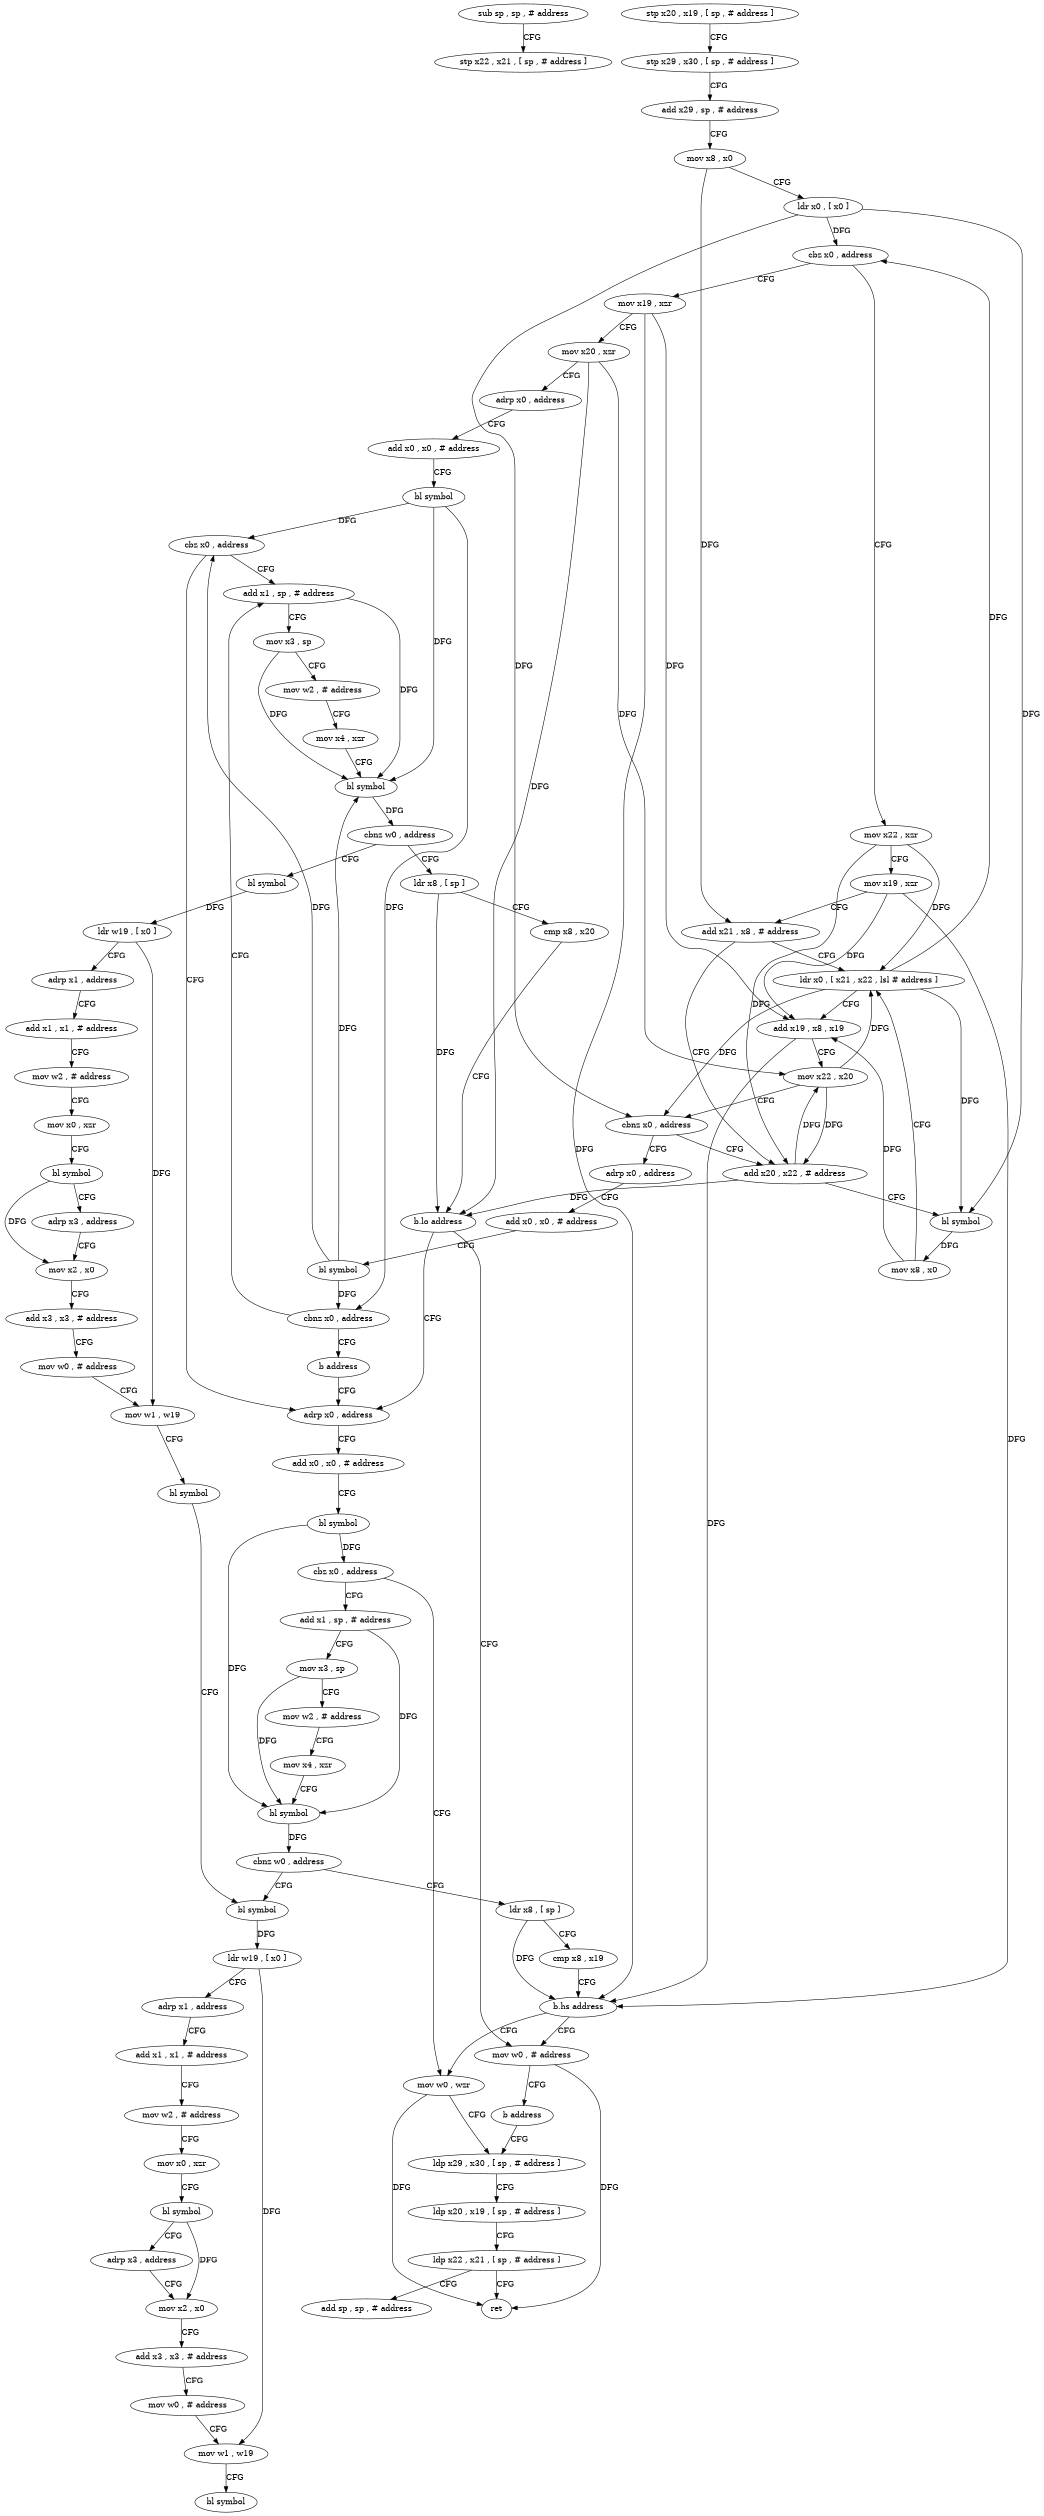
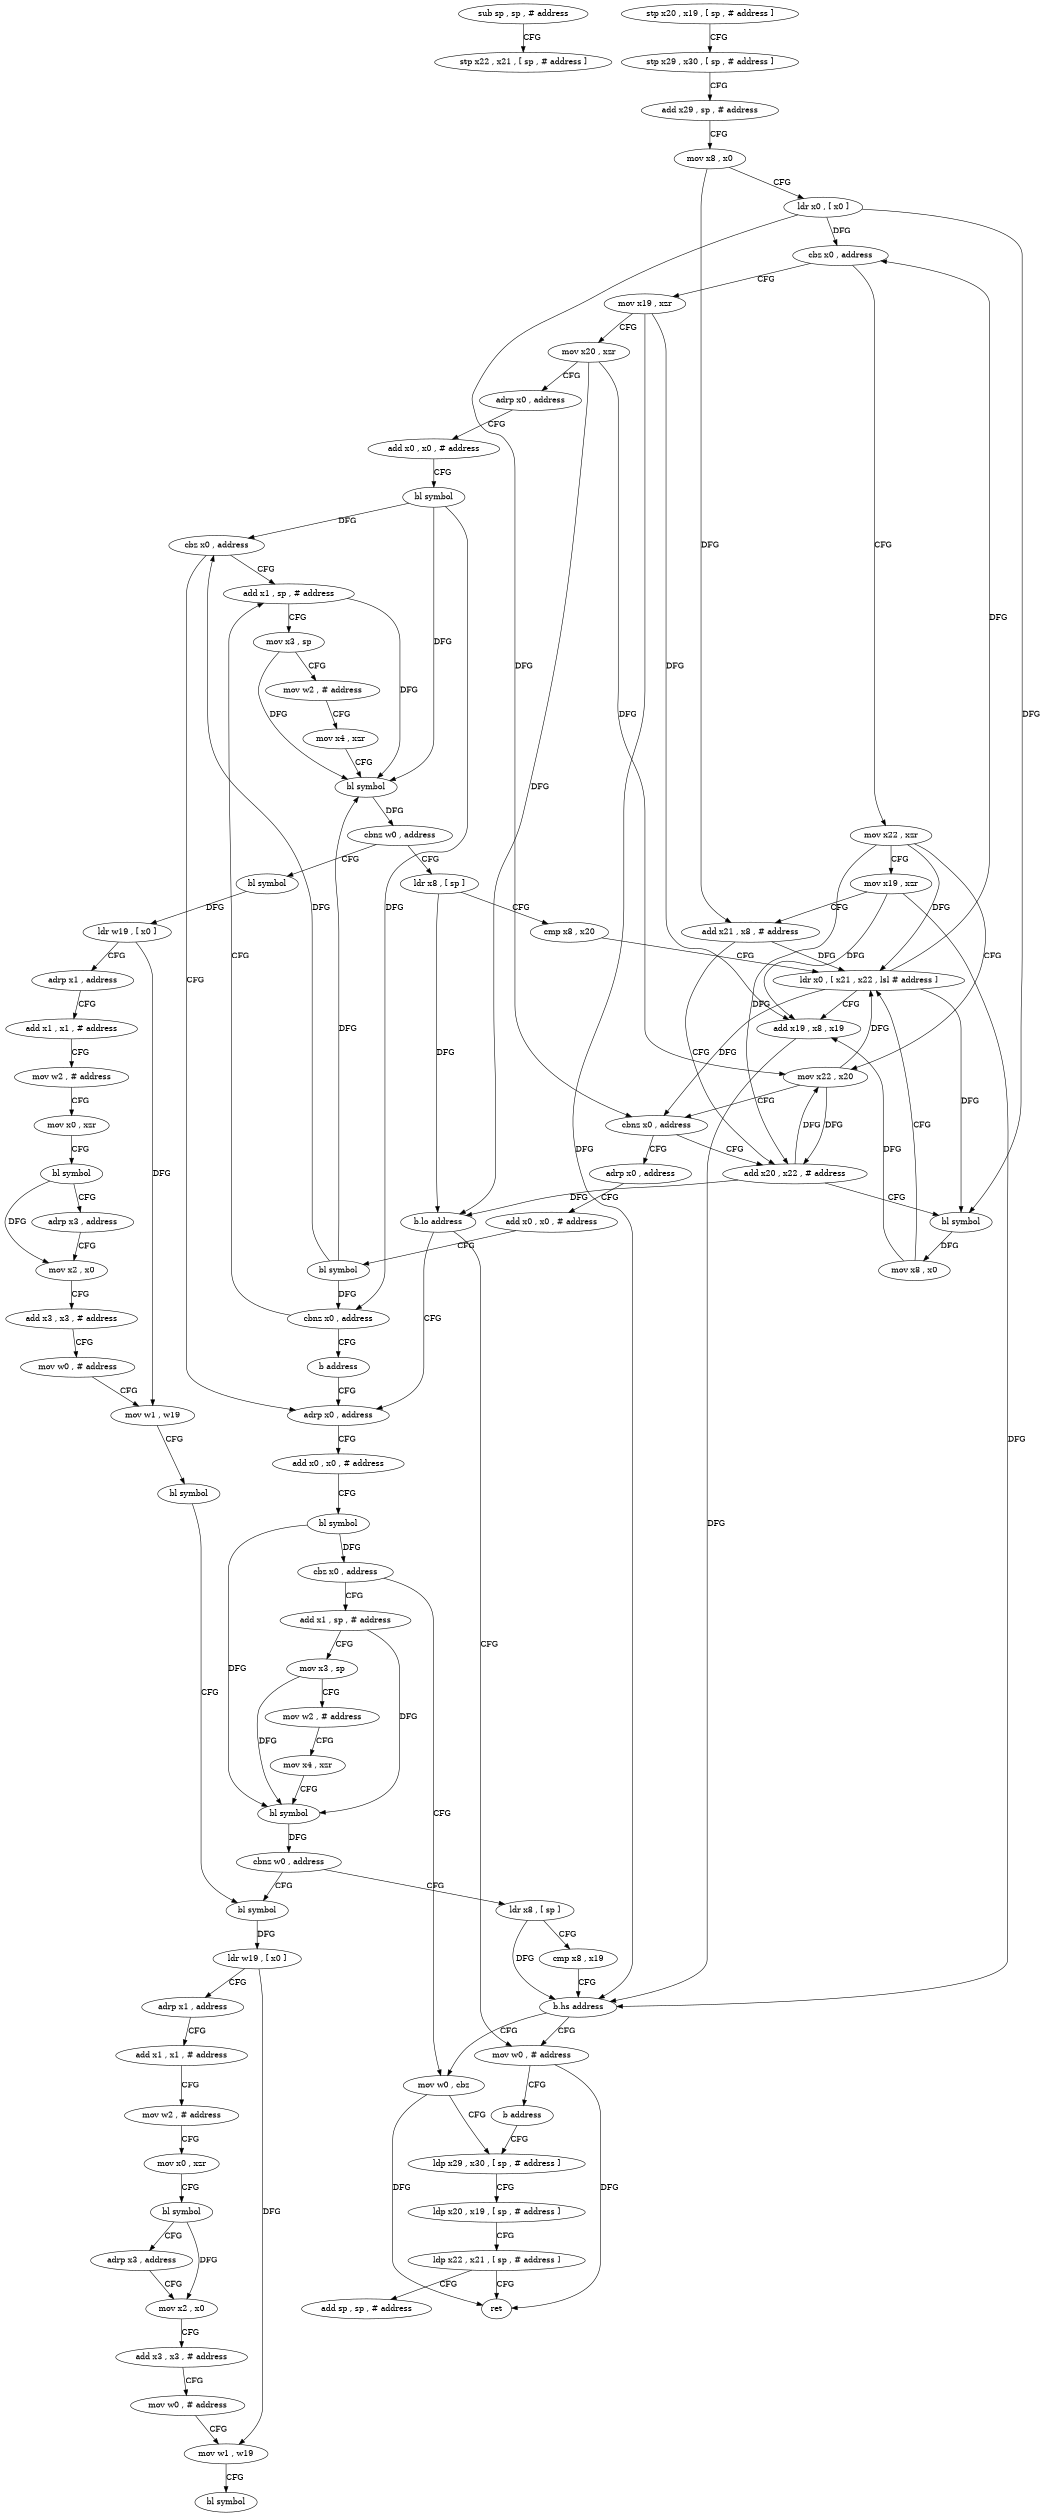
edge "add x21 , x8 , # address" -> "ldr x0 , [ x21 , x22 , lsl # address ]": label "CFG" -> "DFG"
edge "add x19 , x8 , x19" -> "mov x22 , x20": now "mov x22 , xzr" -> "mov x22 , x20"
edge "cmp x8 , x20" -> "b.lo address": now "cmp x8 , x20" -> "ldr x0 , [ x21 , x22 , lsl # address ]"
node "mov w0 , wzr": label "mov w0 , wzr" -> "mov w0 , cbz"
